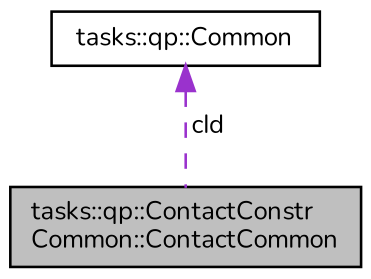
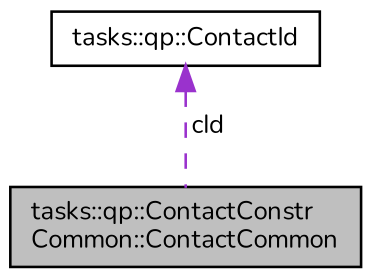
node "tasks::qp::Common": label "tasks::qp::Common" -> "tasks::qp::ContactId"
